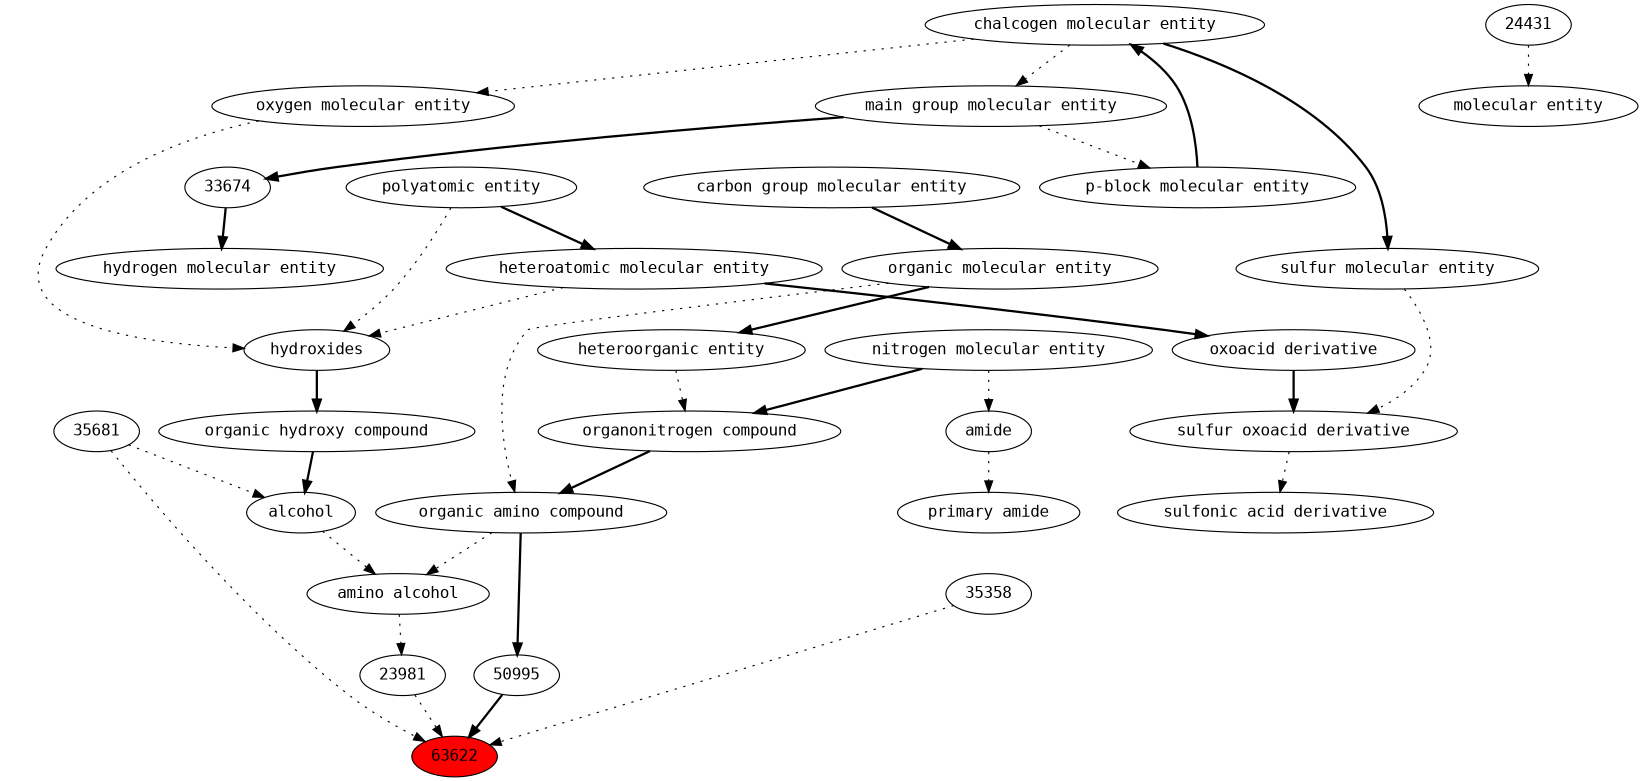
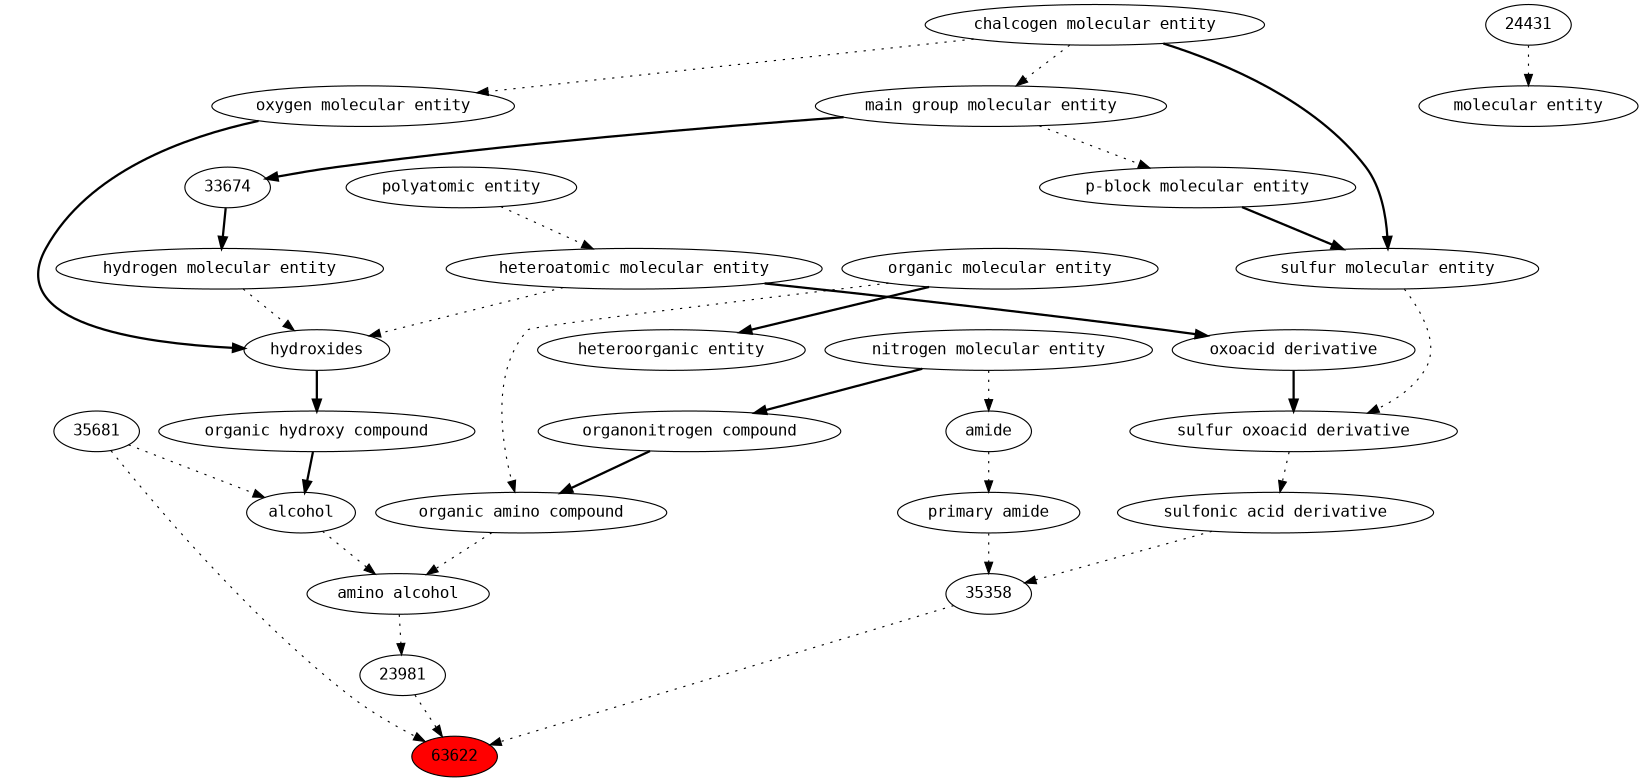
edge "p-block molecular entity" -> "chalcogen molecular entity": now "p-block molecular entity" -> "sulfur molecular entity"
node "carbon group molecular entity": removed
edge "polyatomic entity" -> "heteroatomic molecular entity": style bold -> dotted
edge "oxygen molecular entity" -> "hydroxides": style dotted -> bold
edge "polyatomic entity" -> "hydroxides": now "hydrogen molecular entity" -> "hydroxides"
edge "heteroorganic entity" -> "organonitrogen compound": removed
edge "primary amide" -> "35358": added
edge "sulfonic acid derivative" -> "35358": added
node "50995": removed
